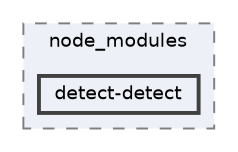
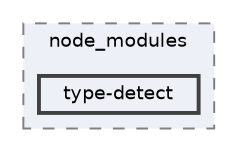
node "detect-detect": label "detect-detect" -> "type-detect"
